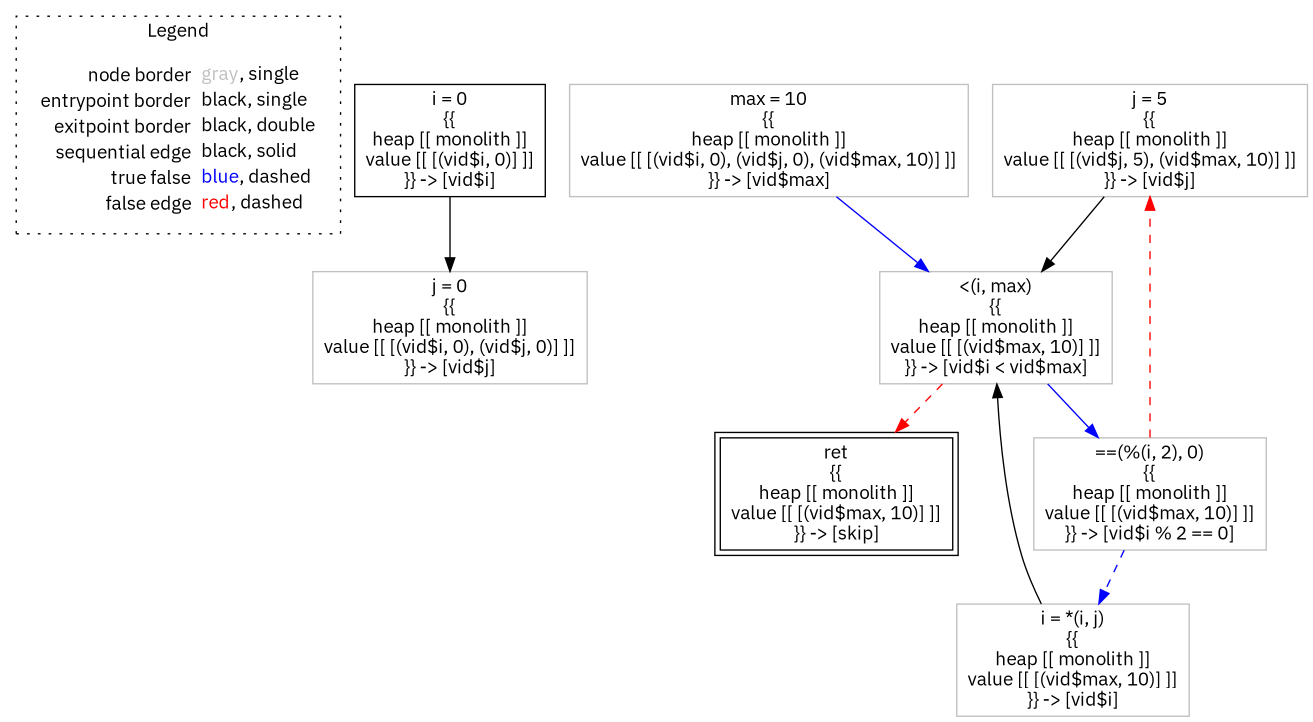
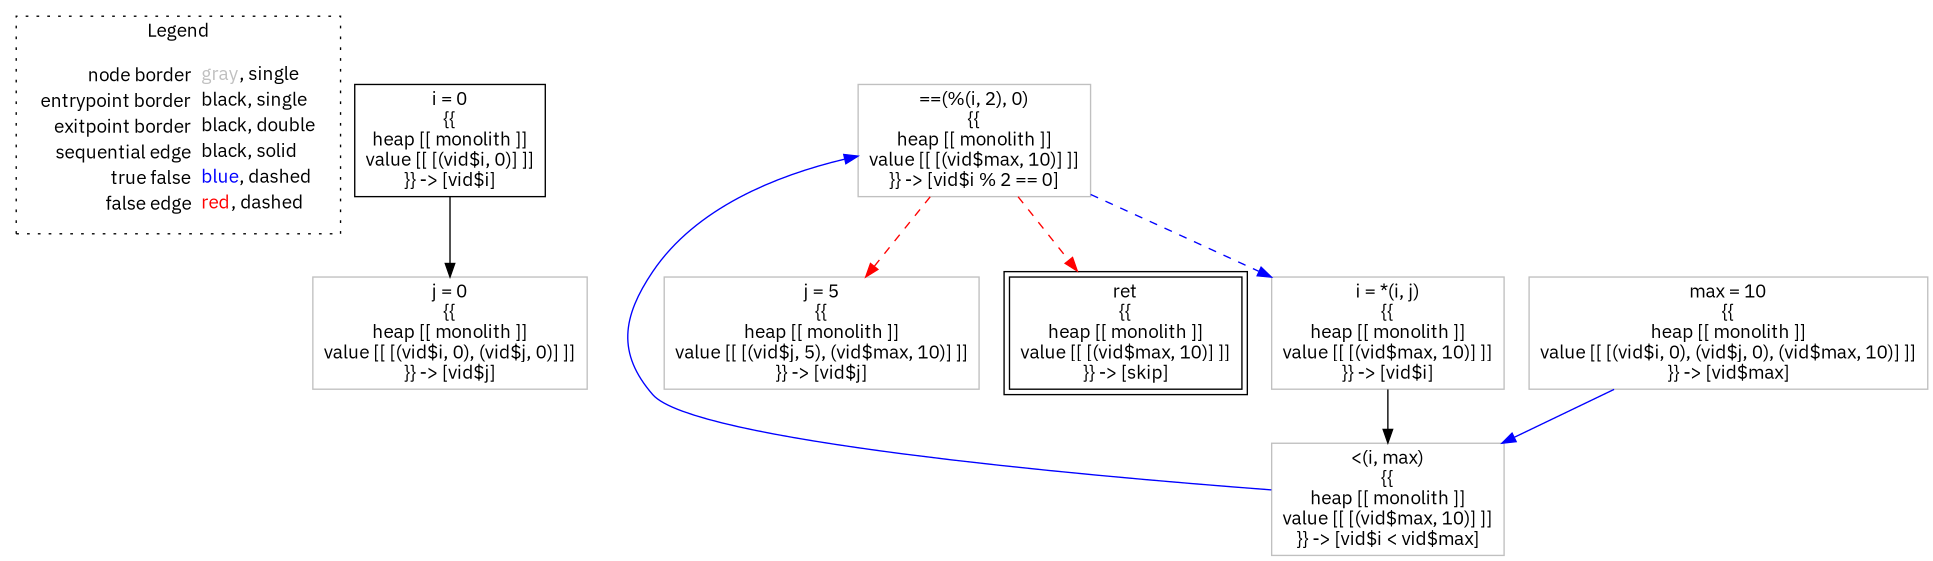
edge "j = 5" -> "<(i, max)": removed
edge "<(i, max)" -> "ret": now "==(%(i, 2), 0)" -> "ret"
